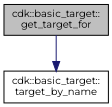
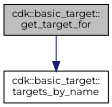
node "cdk::basic_target:: target_by_name": label "cdk::basic_target:: target_by_name" -> "cdk::basic_target:: targets_by_name"
